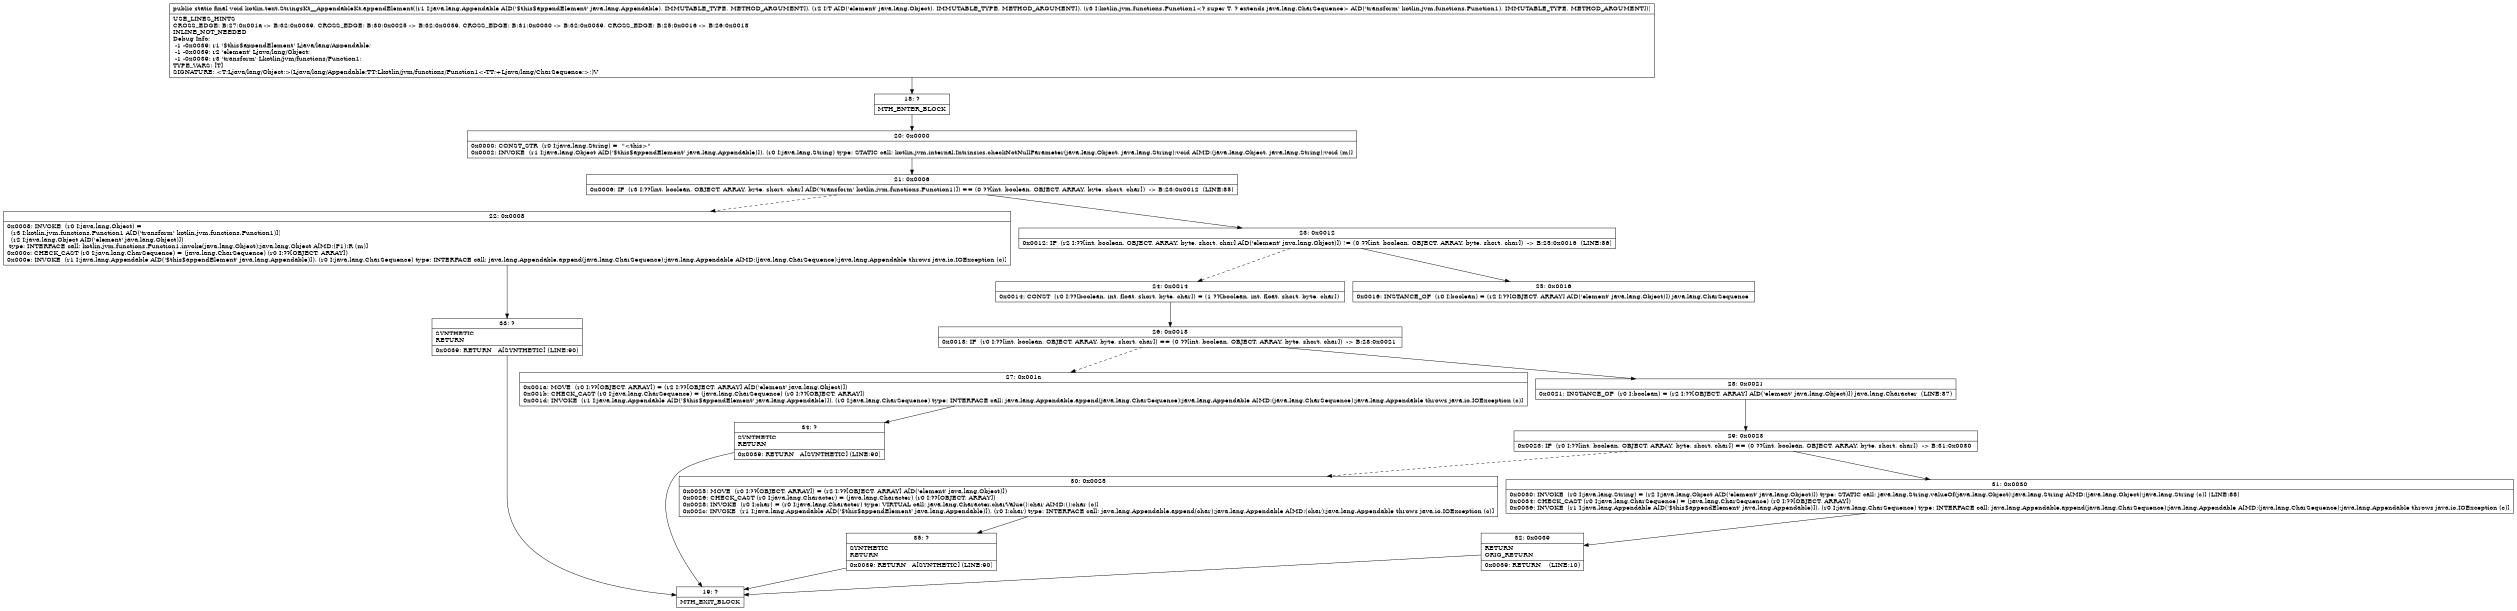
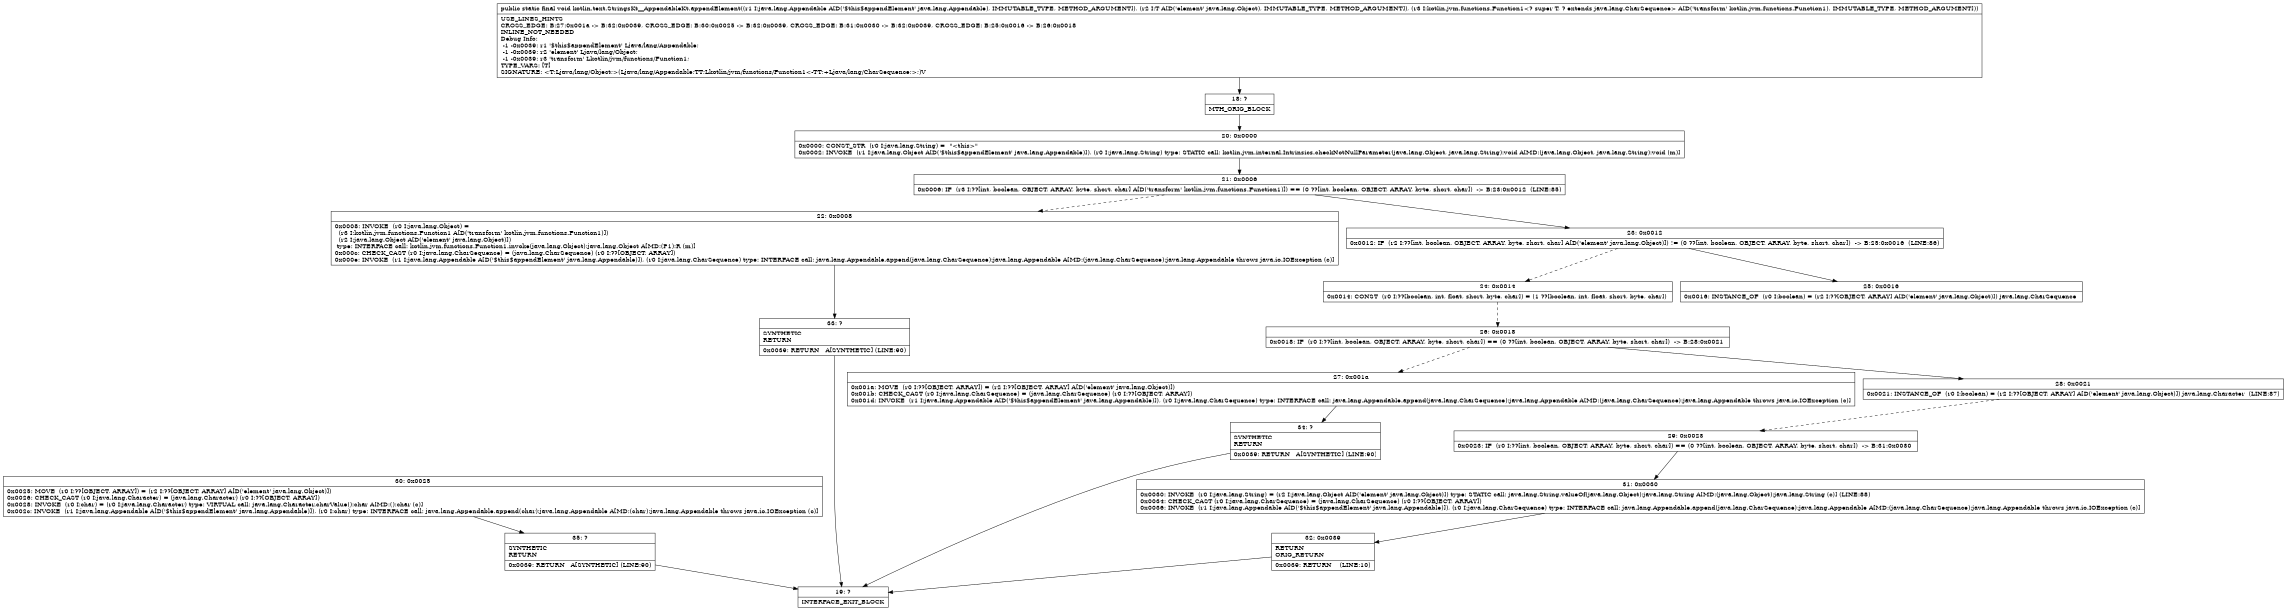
node "18: ?": text "MTH_ENTER_BLOCK" -> "MTH_ORIG_BLOCK"
edge "24: 0x0014" -> "26: 0x0018": style solid -> dashed
edge "28: 0x0021" -> "29: 0x0023": style solid -> dashed
edge "29: 0x0023" -> "30: 0x0025": removed
node "19: ?": text "MTH_EXIT_BLOCK" -> "INTERFACE_EXIT_BLOCK"
